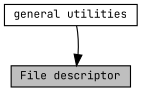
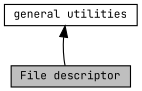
edge "general utilities" -> "File descriptor": reversed
